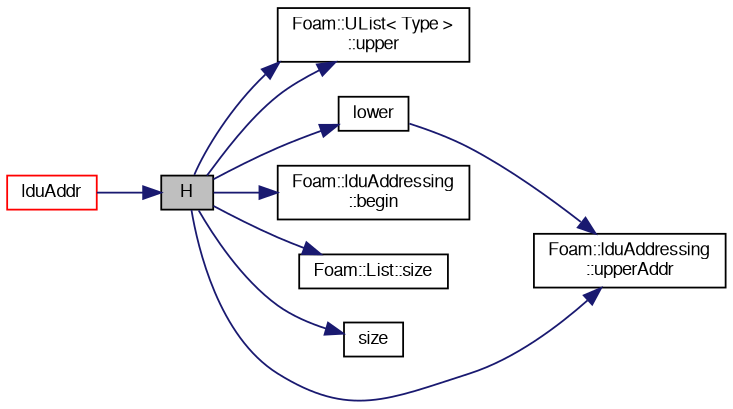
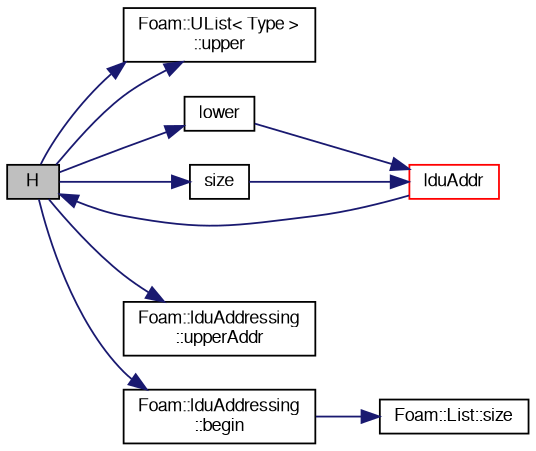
edge "lower" -> "Foam::lduAddressing ::upperAddr": now "lower" -> "lduAddr"
edge "size" -> "lduAddr": added
edge "H" -> "Foam::List::size": now "Foam::lduAddressing ::begin" -> "Foam::List::size"
